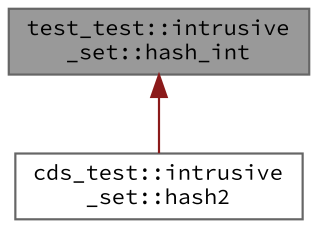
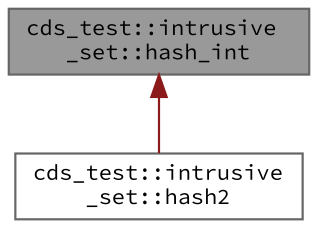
node "test_test::intrusive _set::hash_int": label "test_test::intrusive _set::hash_int" -> "cds_test::intrusive _set::hash_int"
